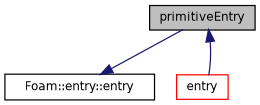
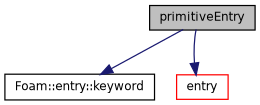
edge "entry" -> "primitiveEntry": reversed
node "Foam::entry::entry": label "Foam::entry::entry" -> "Foam::entry::keyword"
